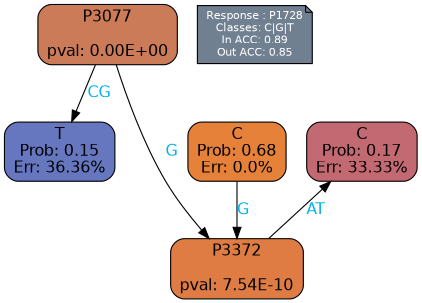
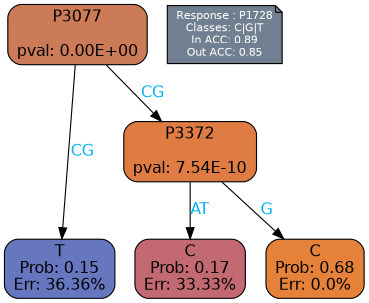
edge "P3077 pval: 0.00E+00" -> "P3372 pval: 7.54E-10": label "G" -> "CG"
edge "C Prob: 0.68 Err: 0.0%" -> "P3372 pval: 7.54E-10": reversed
